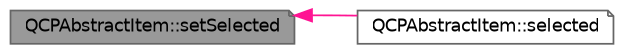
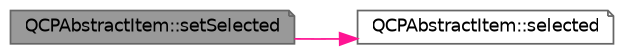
edge "QCPAbstractItem::selected" -> "QCPAbstractItem::setSelected": reversed
